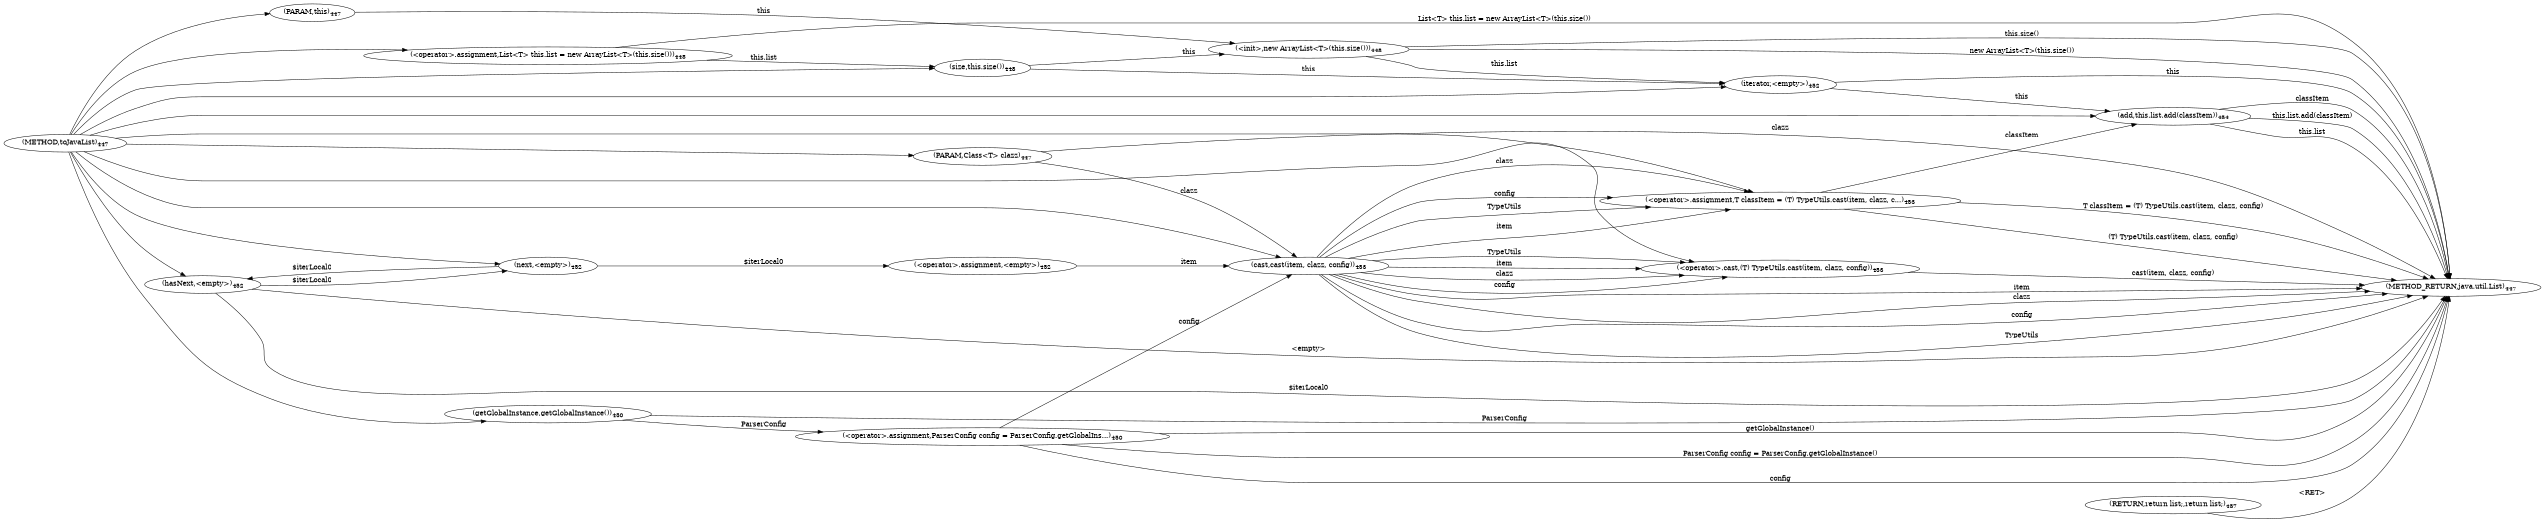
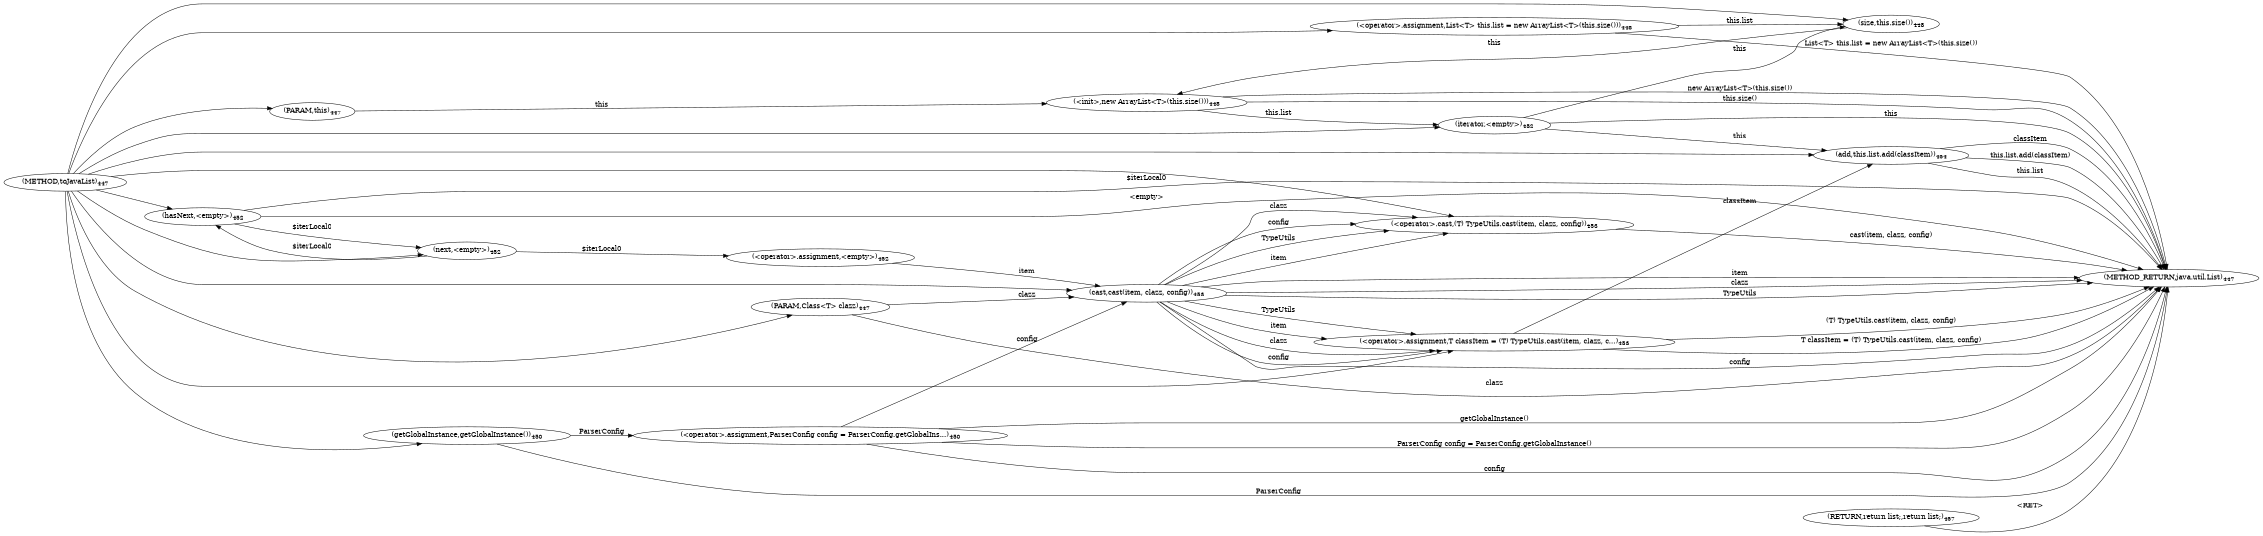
edge "(size,this.size())" -> "(iterator,<empty>)": reversed
